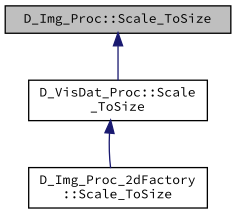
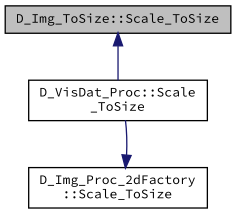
node "D_Img_Proc::Scale_ToSize": label "D_Img_Proc::Scale_ToSize" -> "D_Img_ToSize::Scale_ToSize"
edge "D_Img_Proc_2dFactory ::Scale_ToSize" -> "D_VisDat_Proc::Scale _ToSize": reversed
